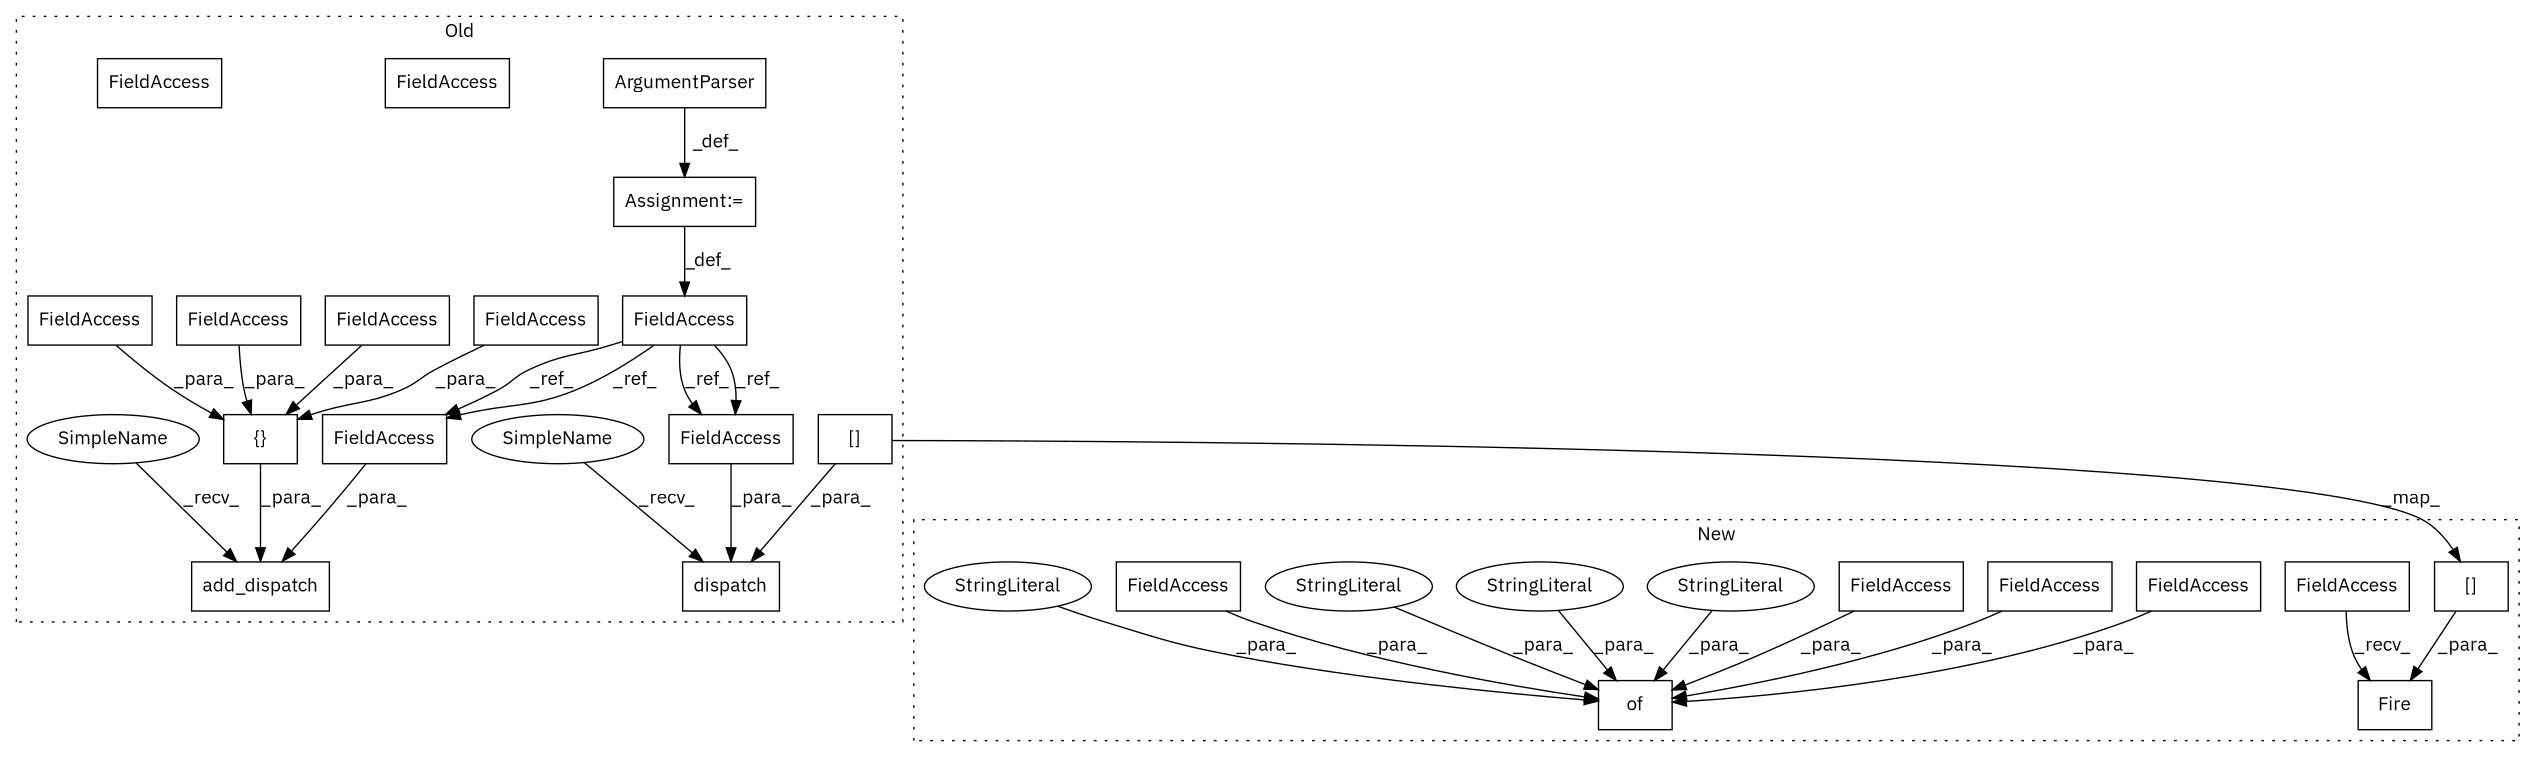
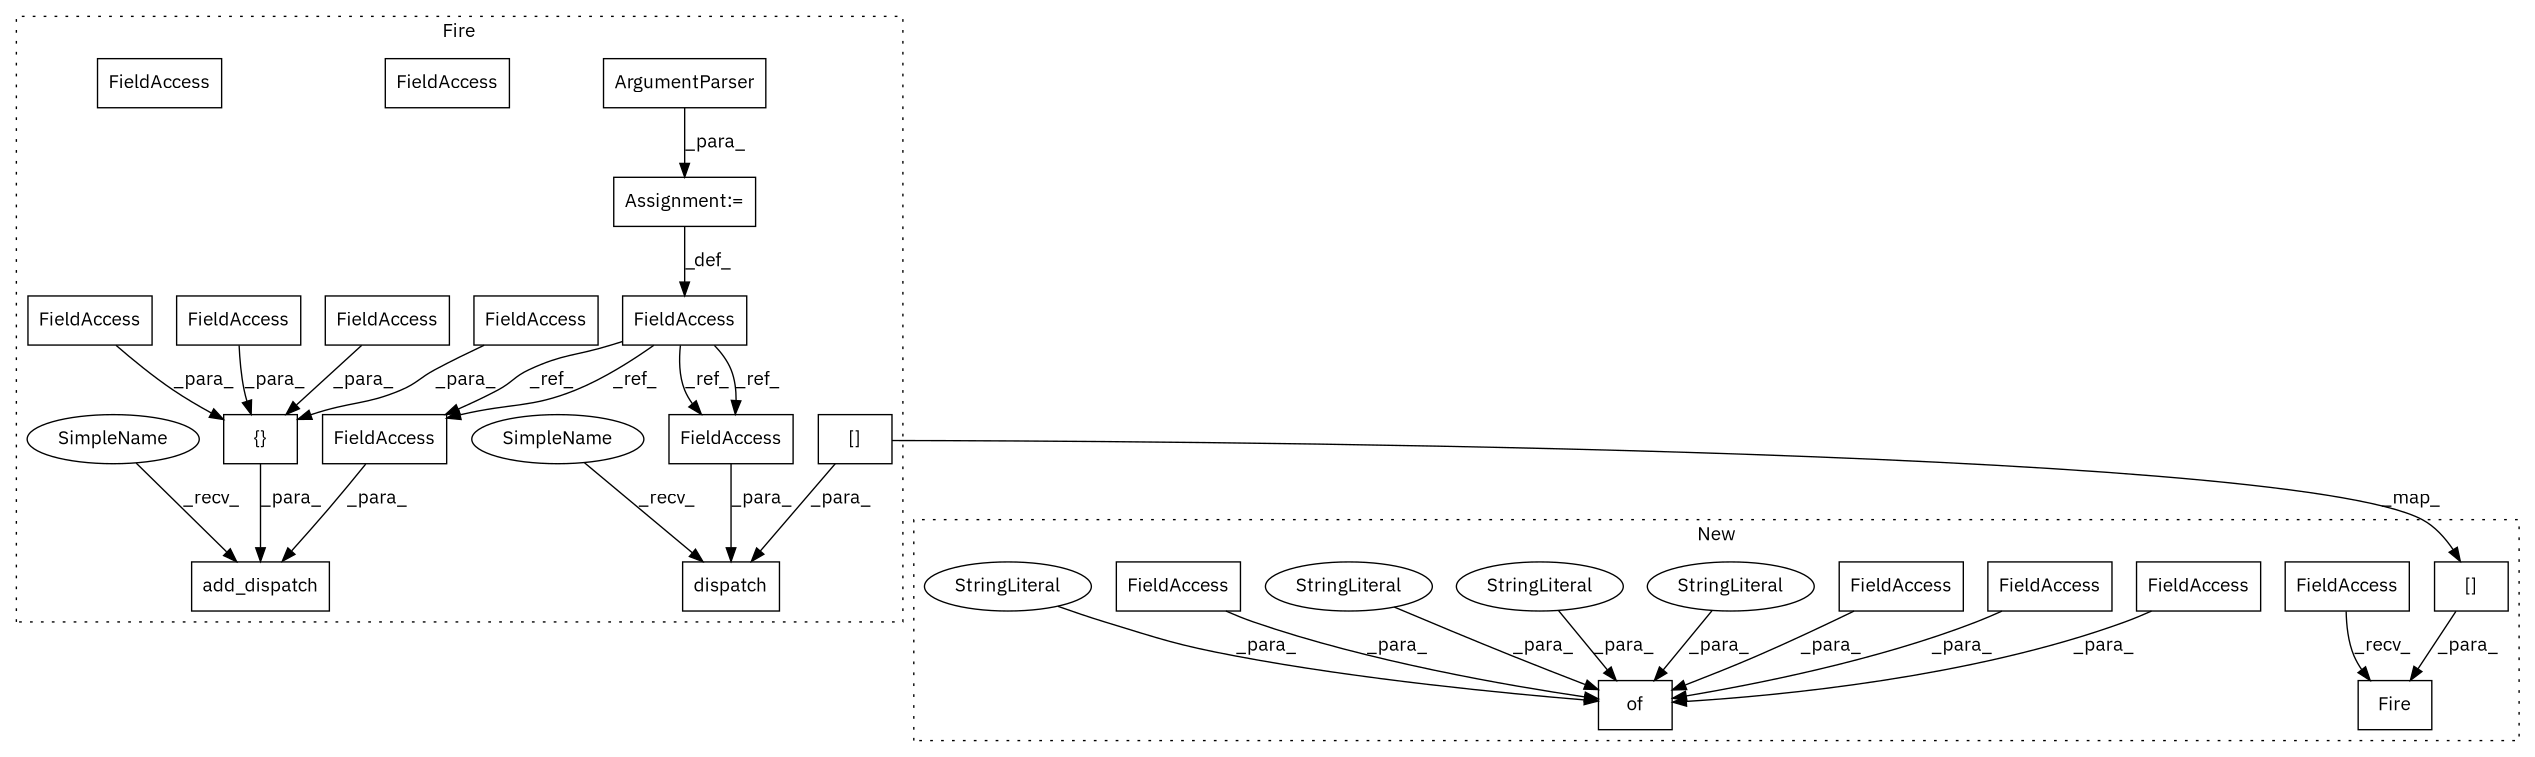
cluster "Old": label "Old" -> "Fire"
edge "ArgumentParser" -> "Assignment:=": label "_def_" -> "_para_"
